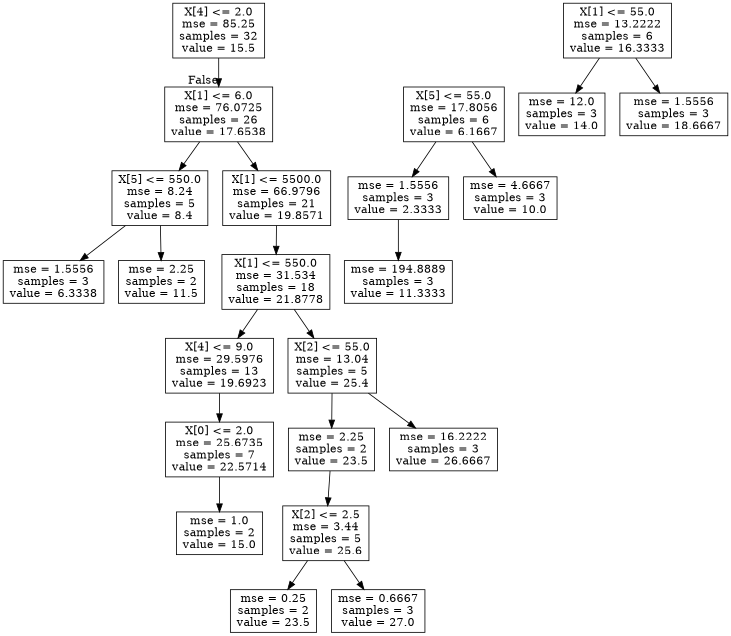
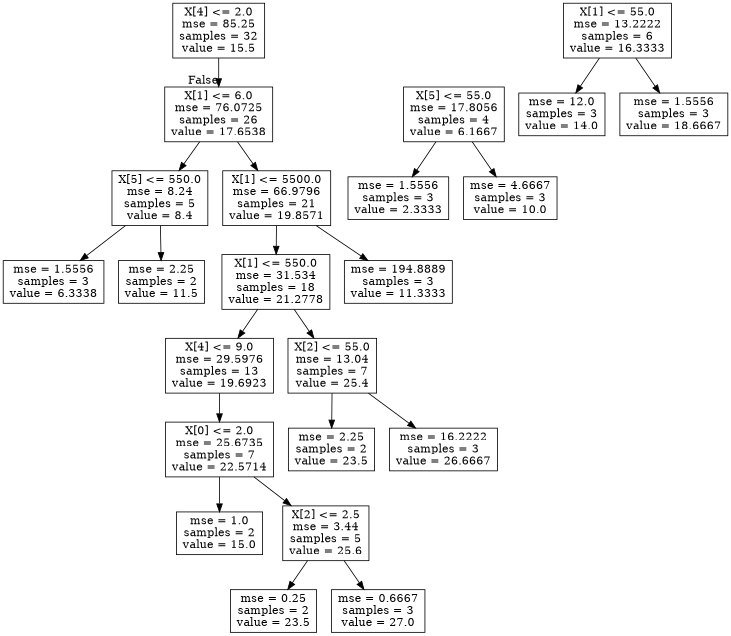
node "X[5] <= 55.0 mse = 17.8056 samples = 6 value = 6.1667": label "X[5] <= 55.0 mse = 17.8056 samples = 6 value = 6.1667" -> "X[5] <= 55.0 mse = 17.8056 samples = 4 value = 6.1667"
edge "mse = 1.5556 samples = 3 value = 2.3333" -> "mse = 194.8889 samples = 3 value = 11.3333": now "X[1] <= 5500.0 mse = 66.9796 samples = 21 value = 19.8571" -> "mse = 194.8889 samples = 3 value = 11.3333"
node "X[1] <= 550.0 mse = 31.534 samples = 18 value = 21.8778": label "X[1] <= 550.0 mse = 31.534 samples = 18 value = 21.8778" -> "X[1] <= 550.0 mse = 31.534 samples = 18 value = 21.2778"
node "X[2] <= 55.0 mse = 13.04 samples = 5 value = 25.4": label "X[2] <= 55.0 mse = 13.04 samples = 5 value = 25.4" -> "X[2] <= 55.0 mse = 13.04 samples = 7 value = 25.4"
edge "mse = 2.25 samples = 2 value = 23.5" -> "X[2] <= 2.5 mse = 3.44 samples = 5 value = 25.6": now "X[0] <= 2.0 mse = 25.6735 samples = 7 value = 22.5714" -> "X[2] <= 2.5 mse = 3.44 samples = 5 value = 25.6"
